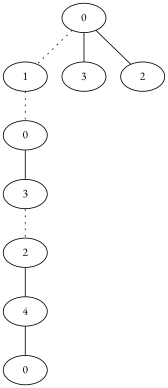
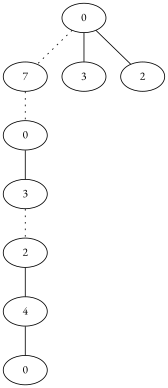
node "1": label "1" -> "7"
